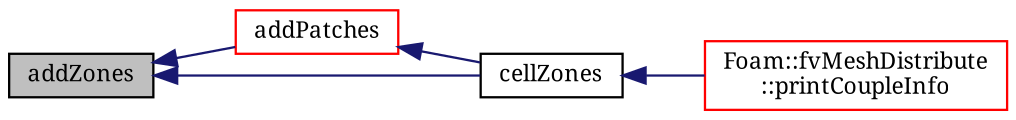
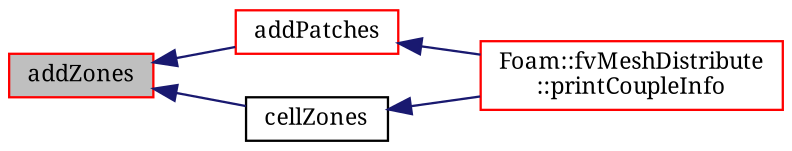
edge "cellZones" -> "addPatches": now "Foam::fvMeshDistribute ::printCoupleInfo" -> "addPatches"
node "addZones": color black -> red
